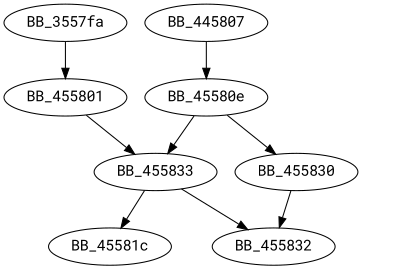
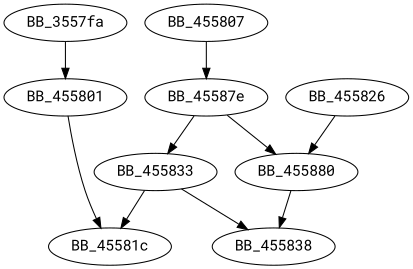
node "BB_445807": label "BB_445807" -> "BB_455807"
node "BB_45580e": label "BB_45580e" -> "BB_45587e"
node "BB_455826": added
edge "BB_455801" -> "BB_455833": now "BB_455801" -> "BB_45581c"
node "BB_455830": label "BB_455830" -> "BB_455880"
node "BB_455832": label "BB_455832" -> "BB_455838"
